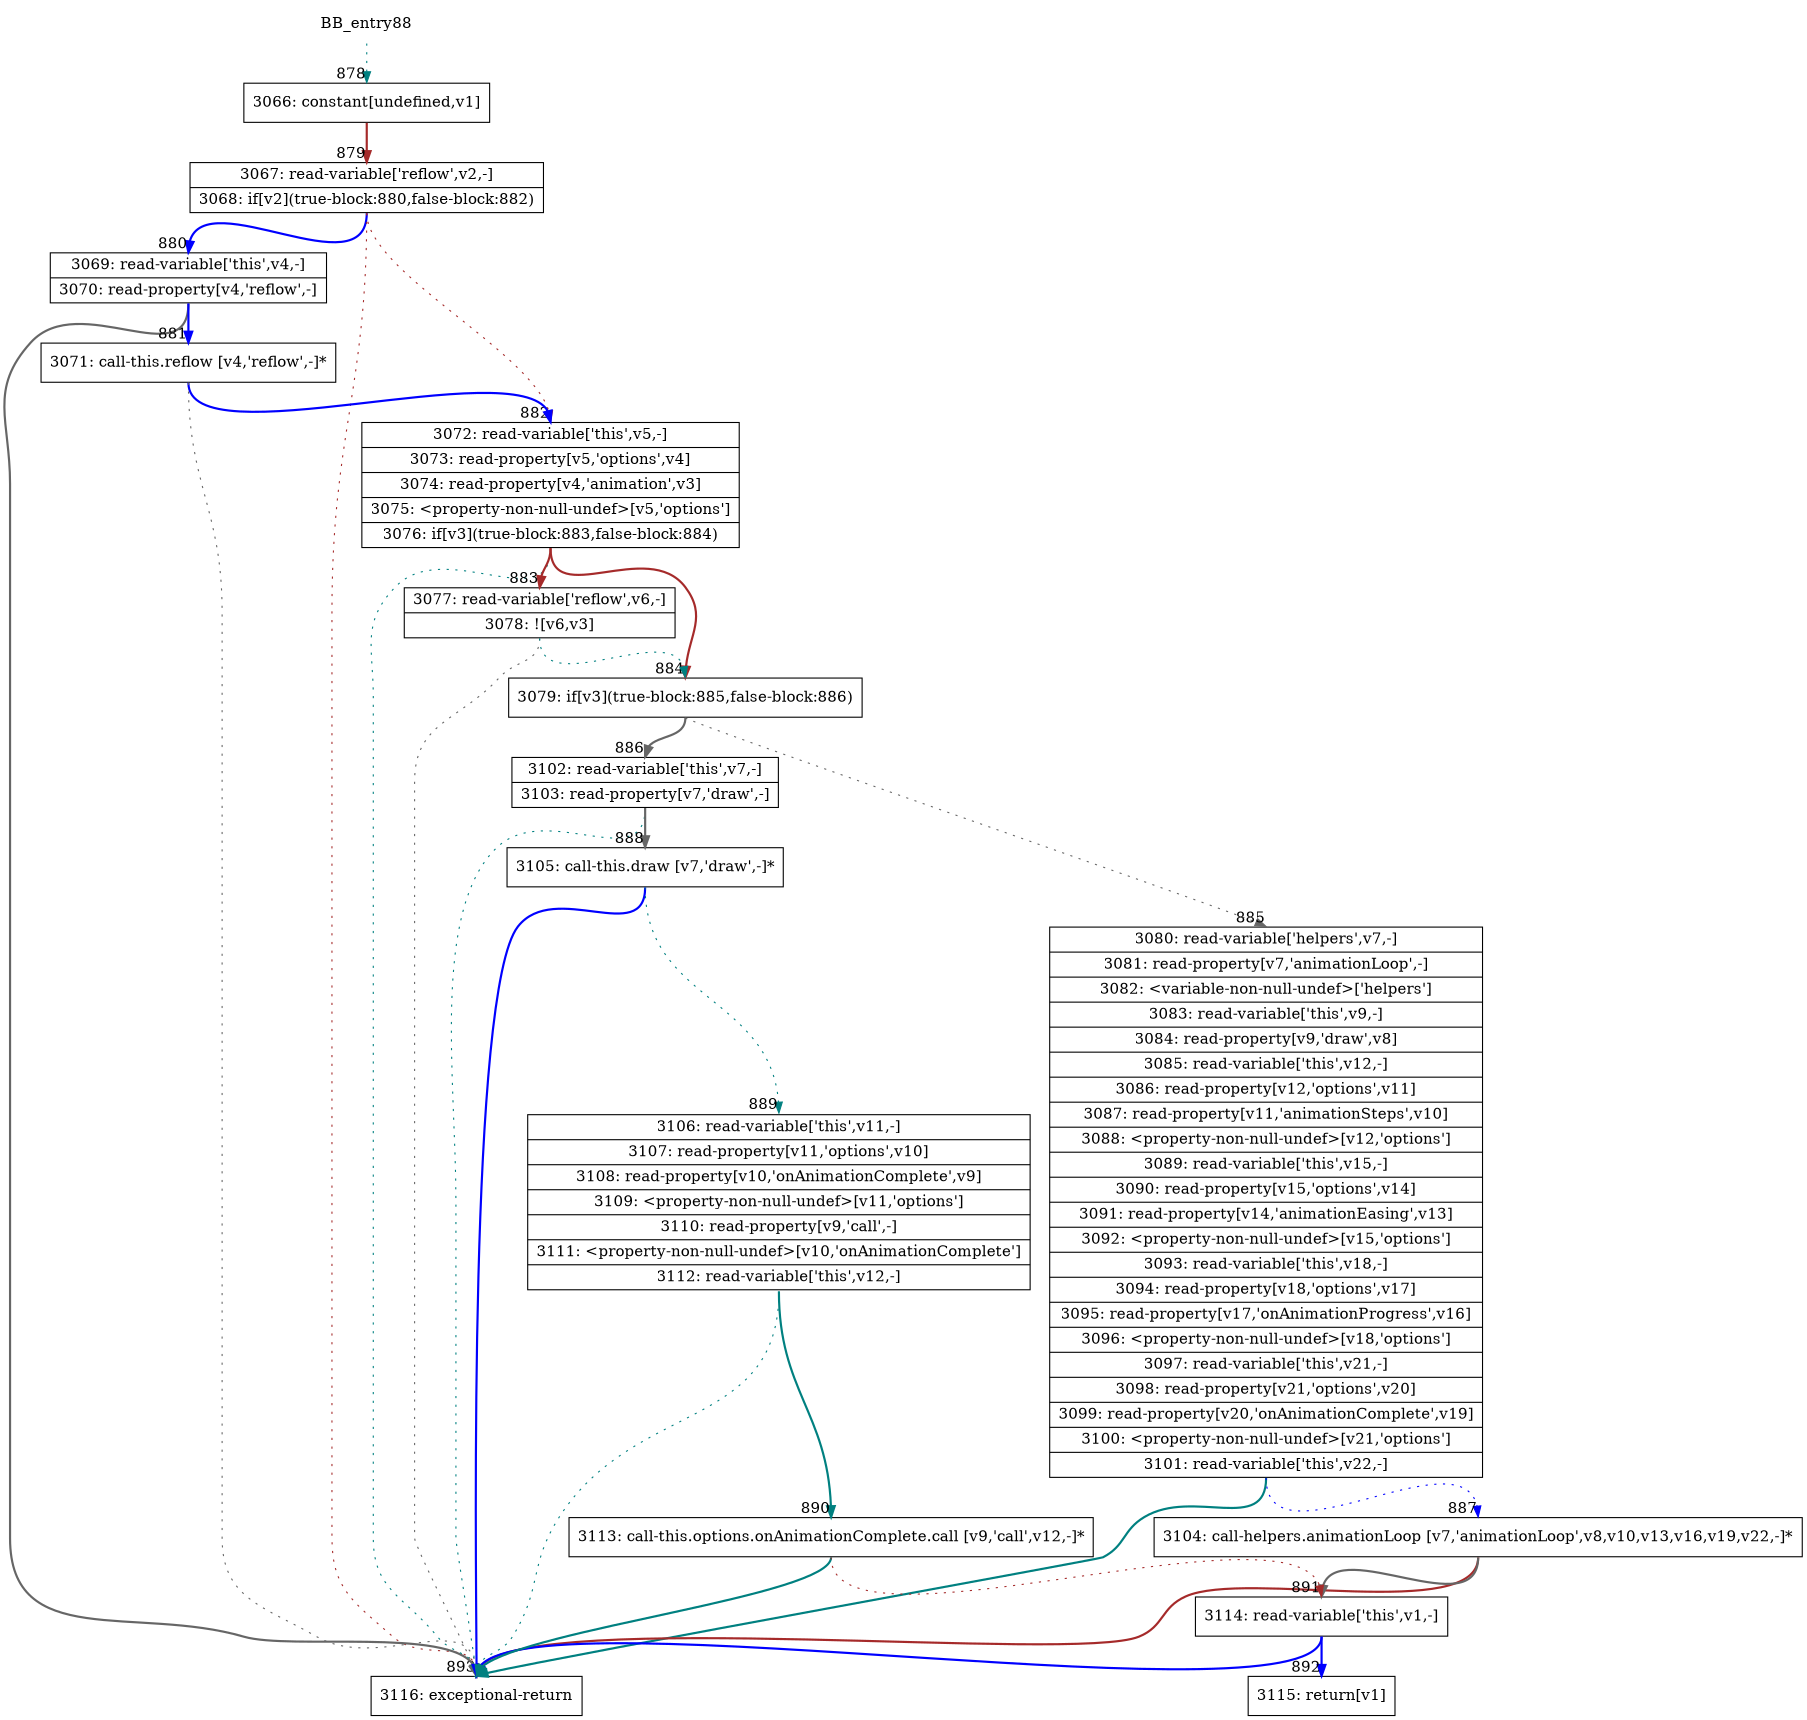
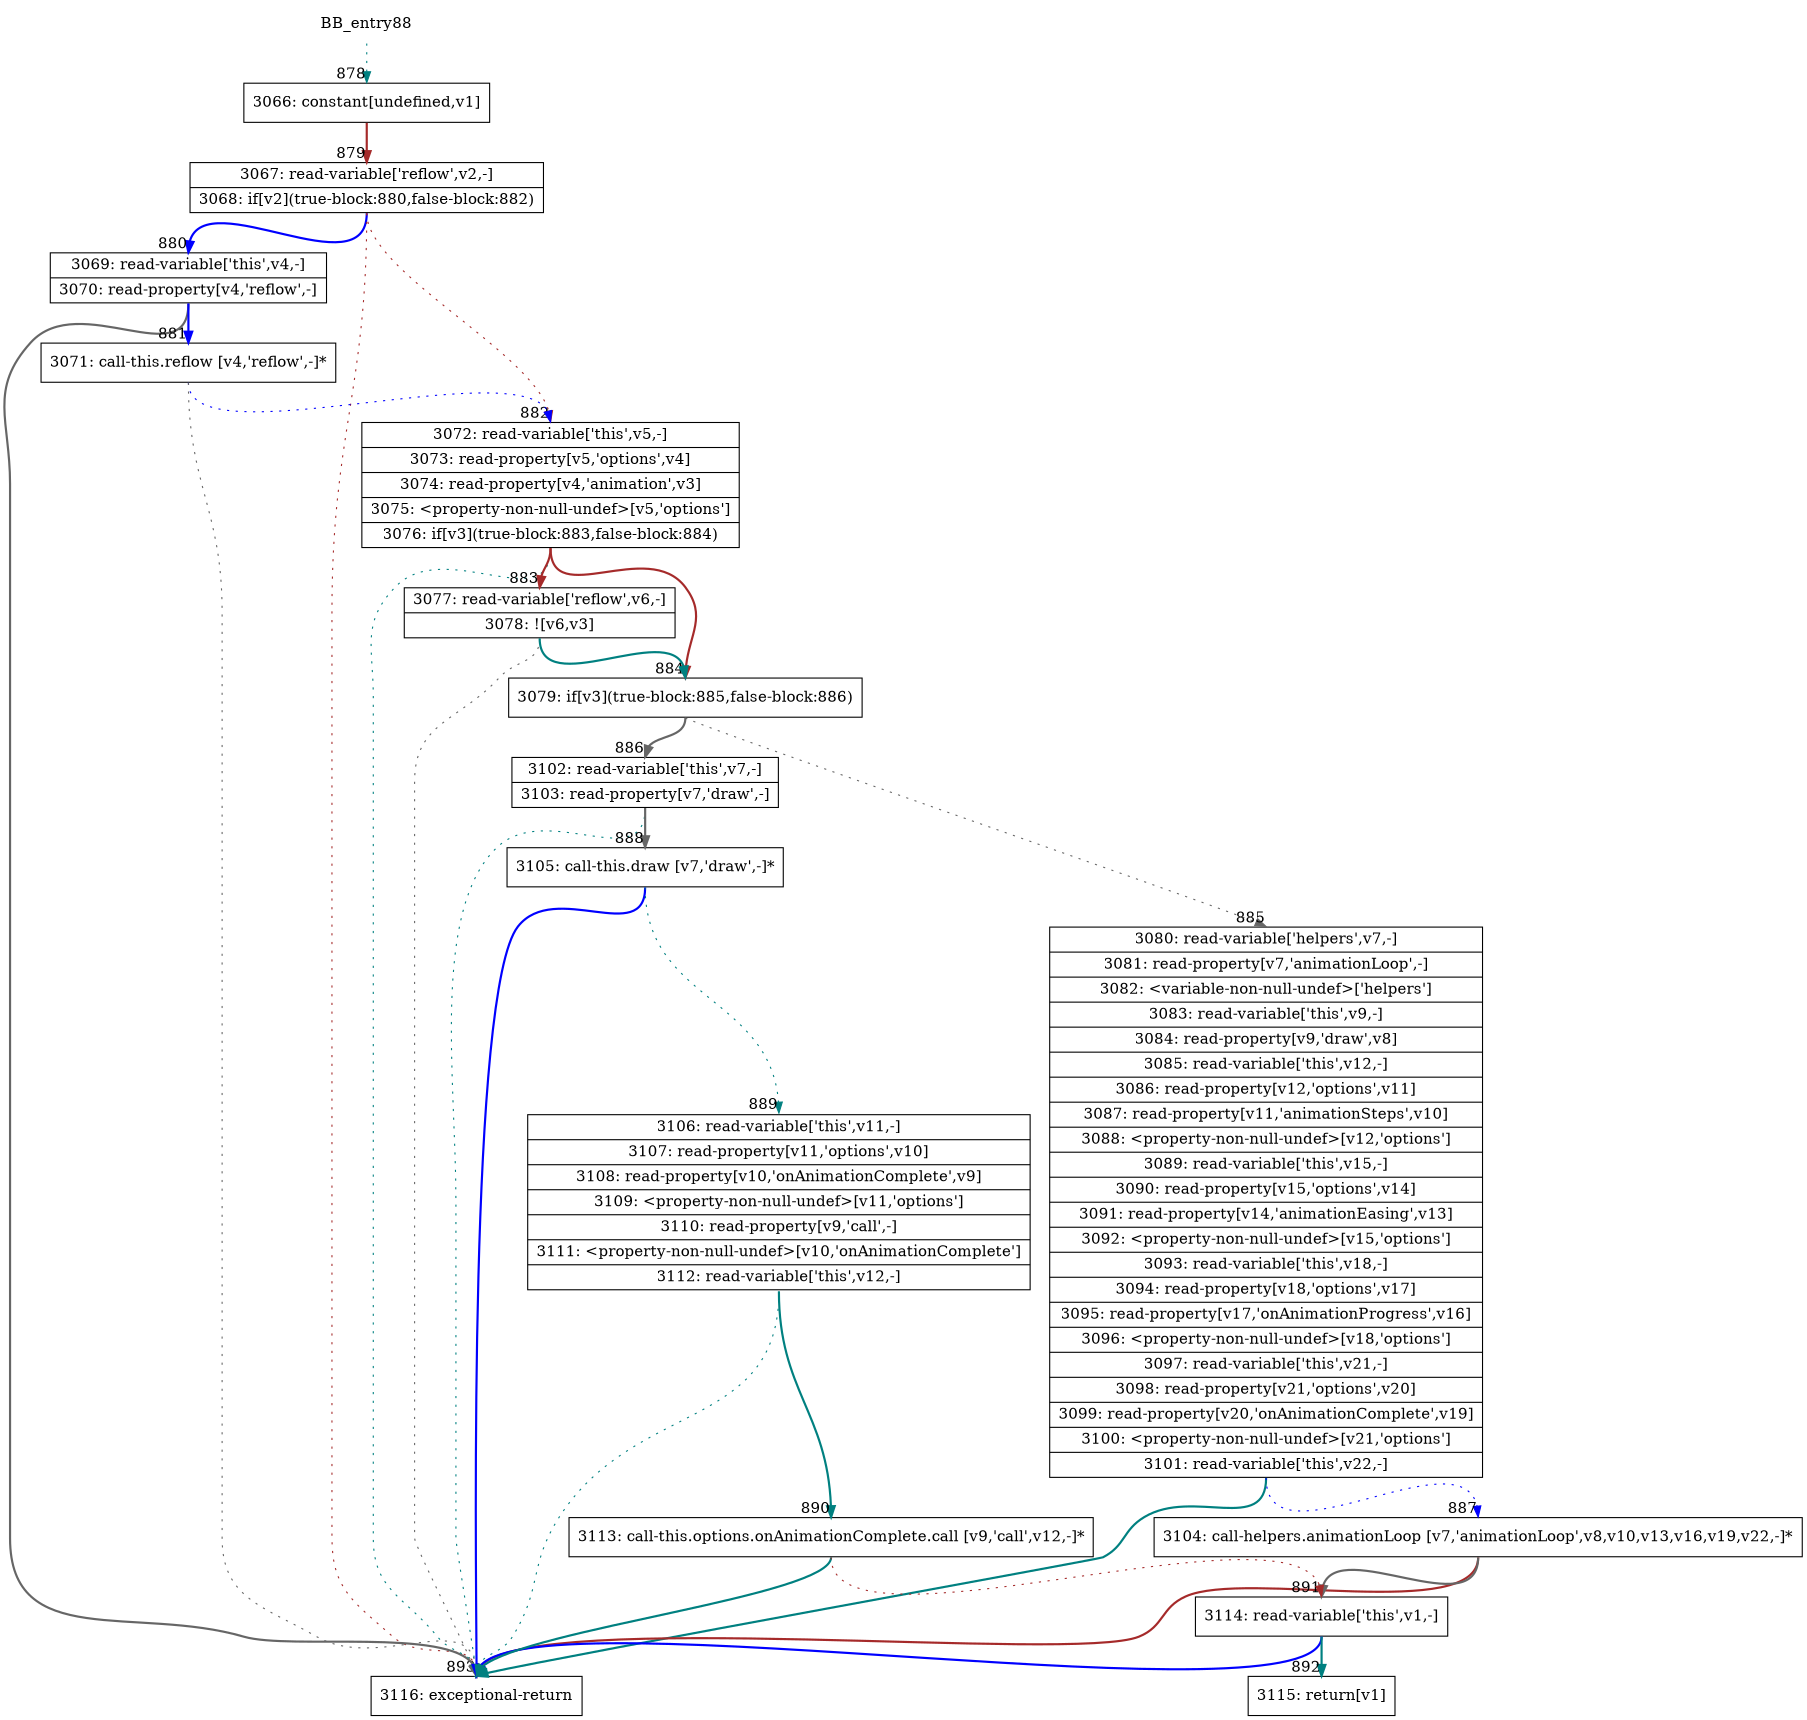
edge "3071: call-this.reflow [v4,'reflow',-]*" -> "3072: read-variable['this',v5,-]": style bold -> dotted
edge "3077: read-variable['reflow',v6,-]" -> "3079: if[v3](true-block:885,false-block:886)": style dotted -> bold
edge "3114: read-variable['this',v1,-]" -> "3115: return[v1]": color blue -> teal
